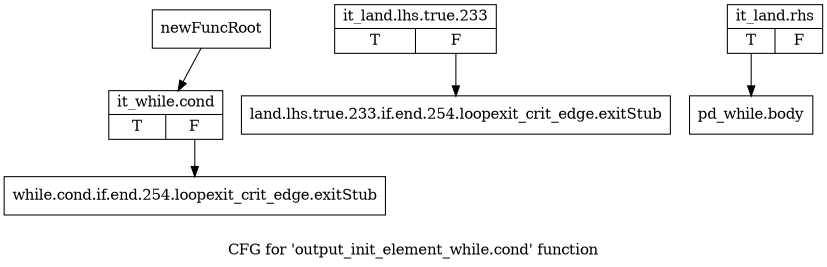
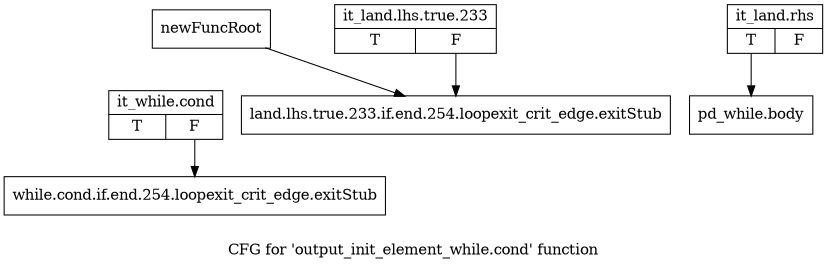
edge "newFuncRoot" -> "it_while.cond": now "newFuncRoot" -> "land.lhs.true.233.if.end.254.loopexit_crit_edge.exitStub"
